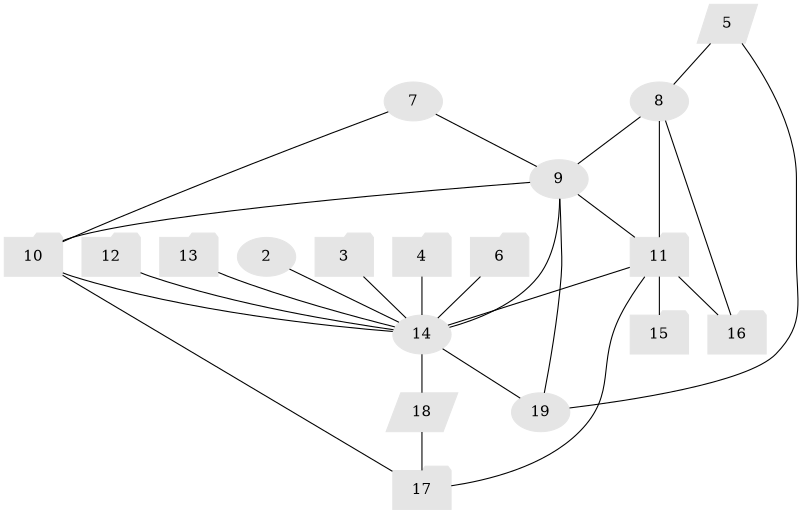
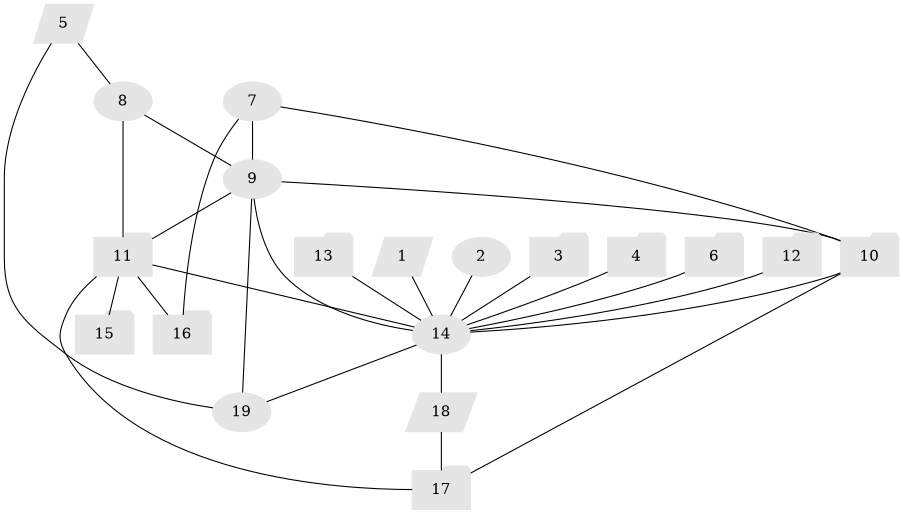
edge "8" -- "16": now "7" -- "16"
node "1": added
